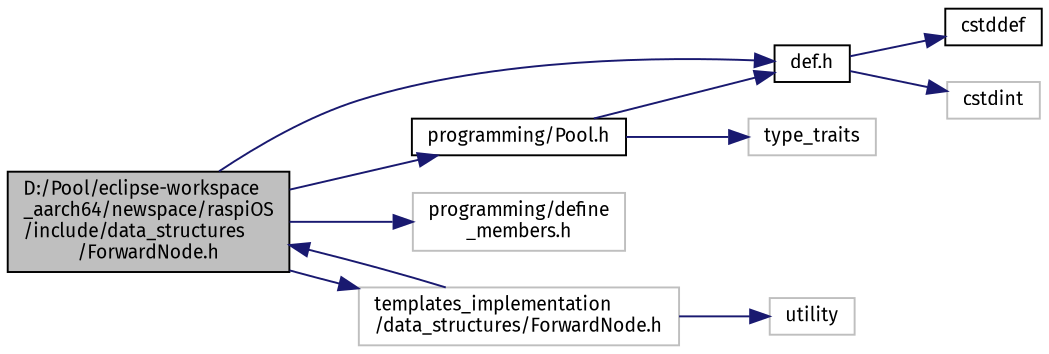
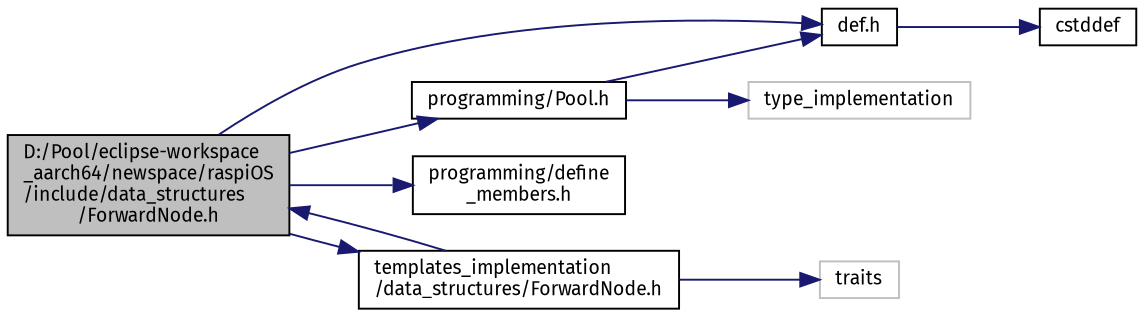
node "cstdint": removed
node "type_traits": label "type_traits" -> "type_implementation"
node "programming/define _members.h": color grey75 -> black
node "templates_implementation /data_structures/ForwardNode.h": color grey75 -> black
node "utility": label "utility" -> "traits"
